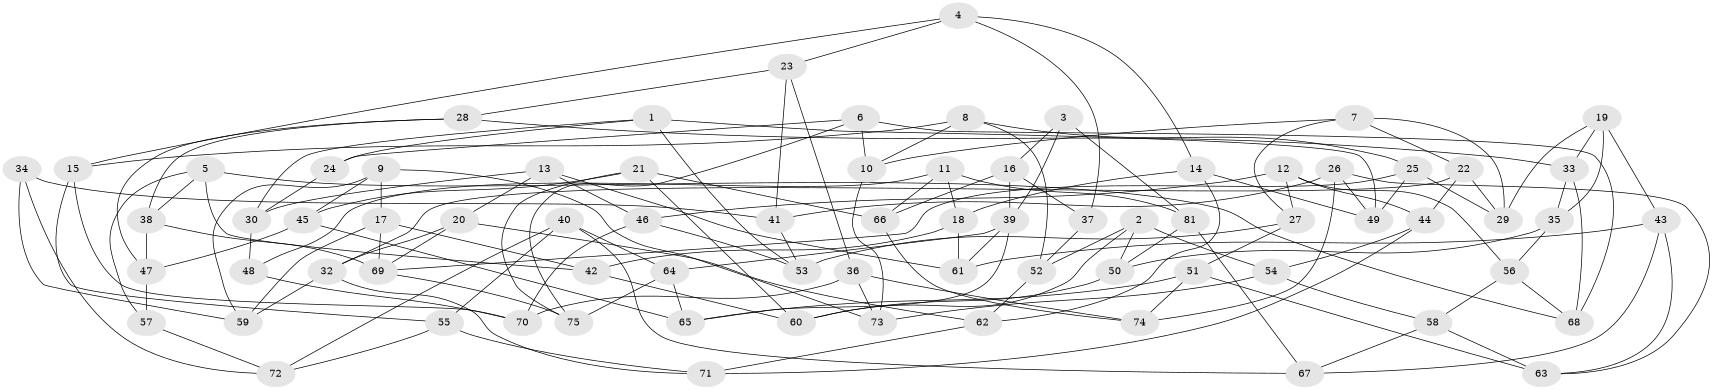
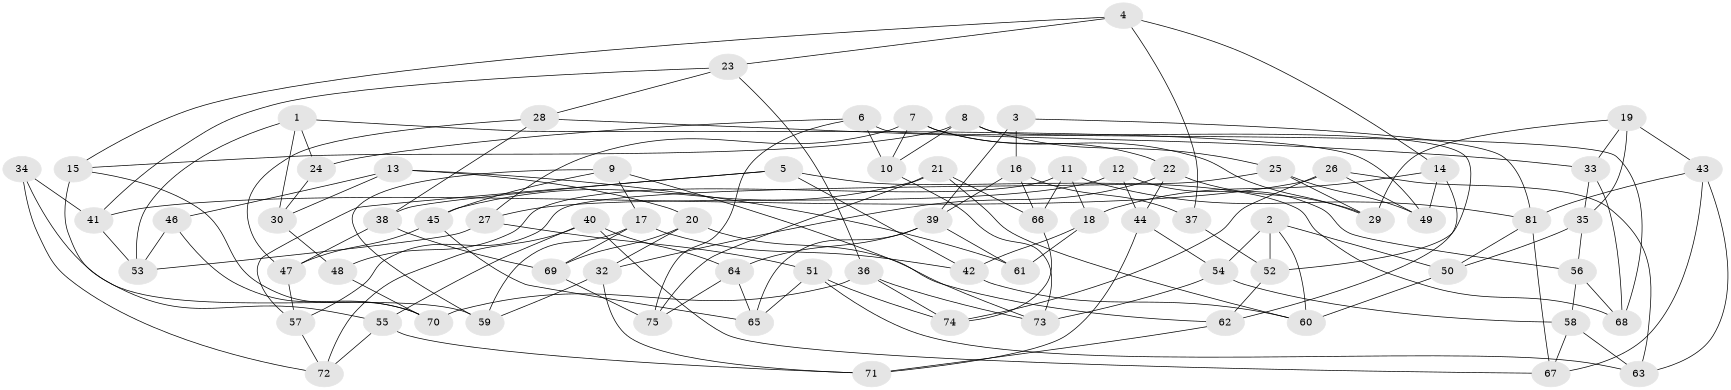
edge "12" -- "46": removed
edge "25" -- "69": now "25" -- "57"
edge "43" -- "61": now "43" -- "81"
